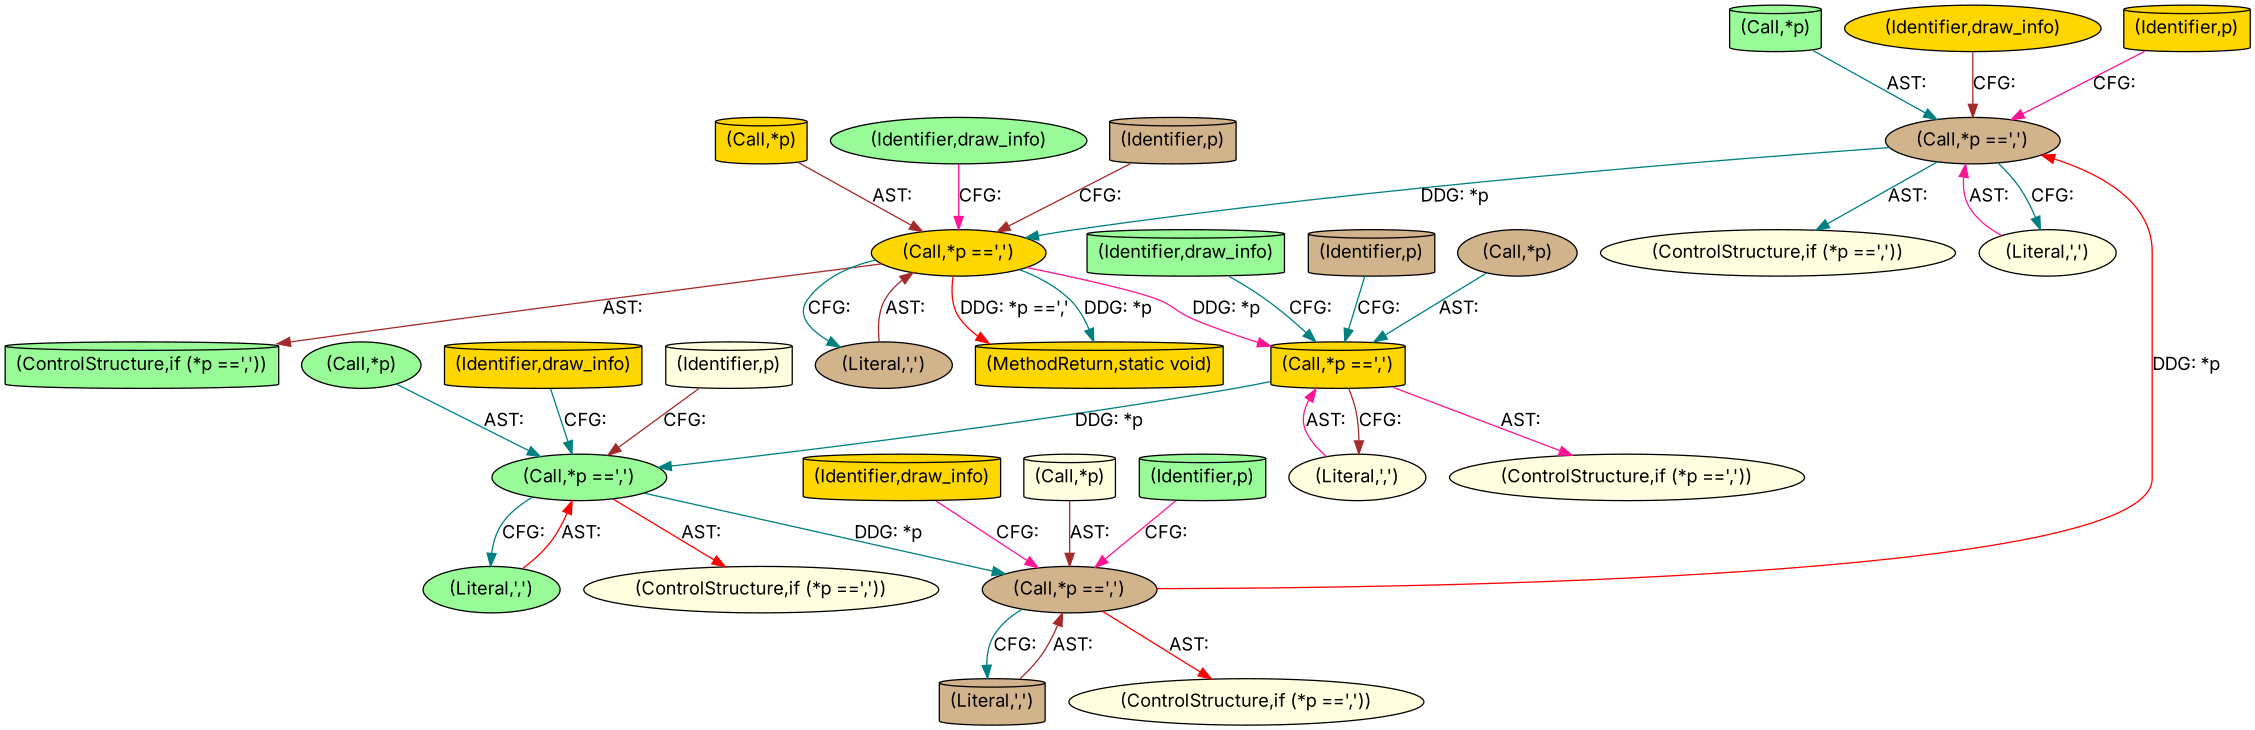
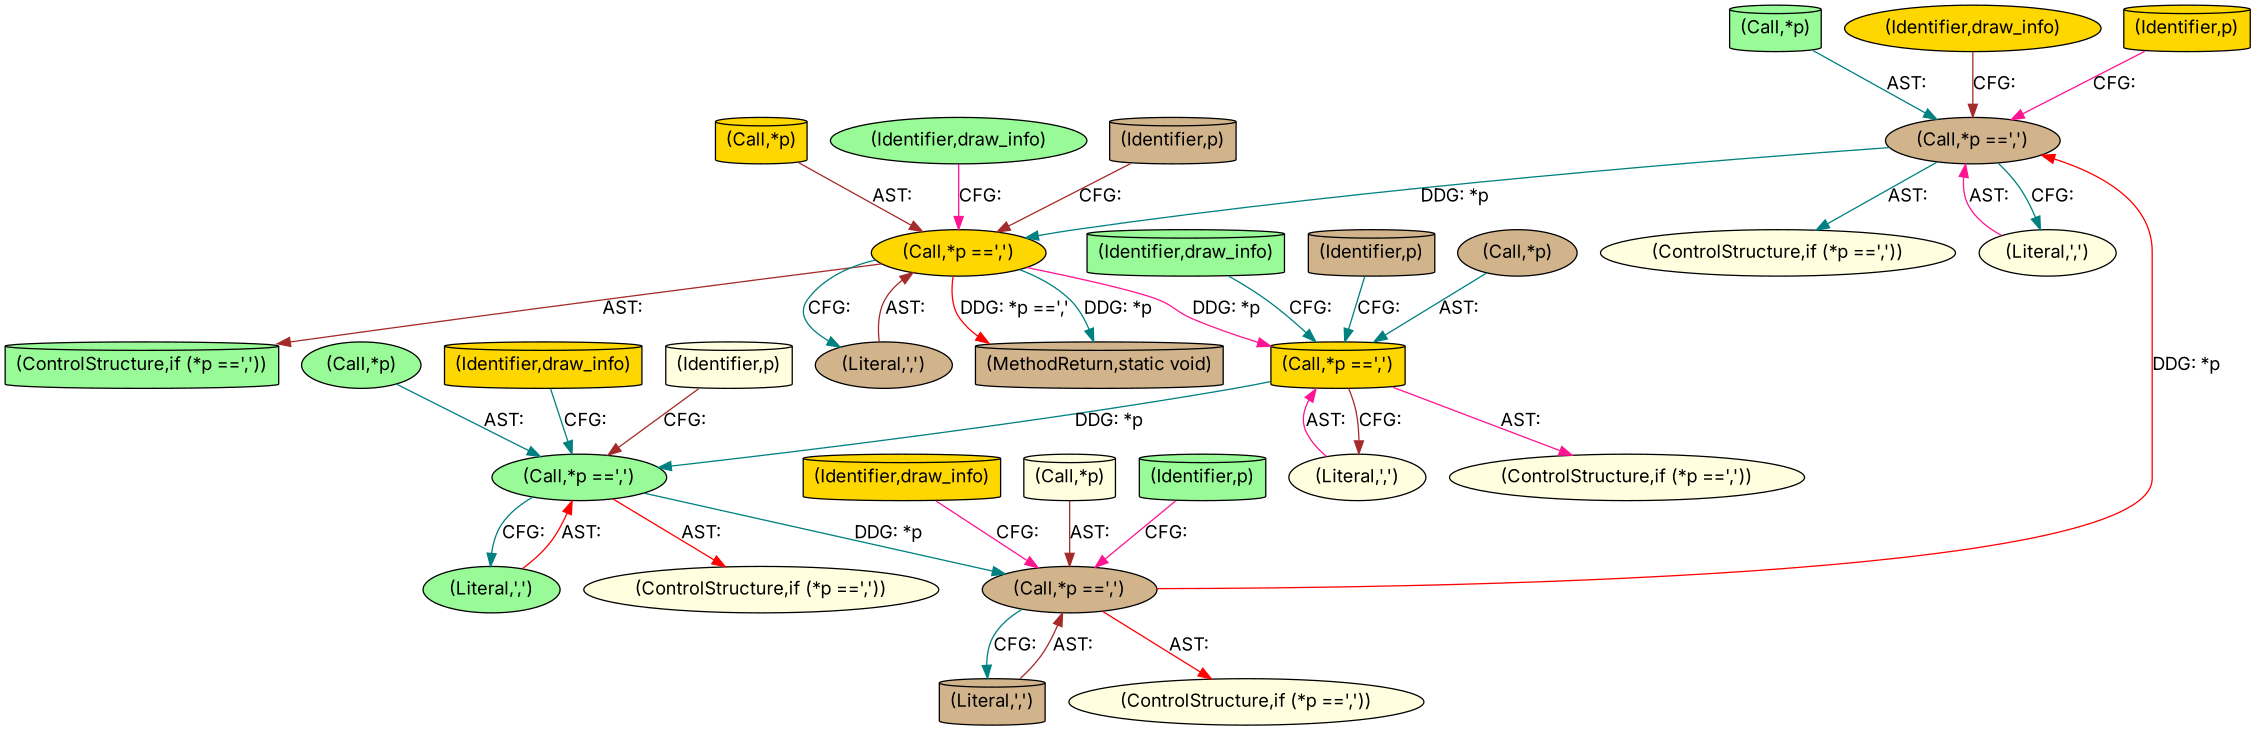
node "(MethodReturn,static void)": fillcolor gold -> tan
